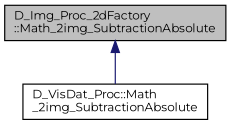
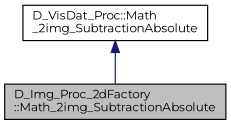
edge "D_VisDat_Proc::Math _2img_SubtractionAbsolute" -> "D_Img_Proc_2dFactory ::Math_2img_SubtractionAbsolute": reversed
